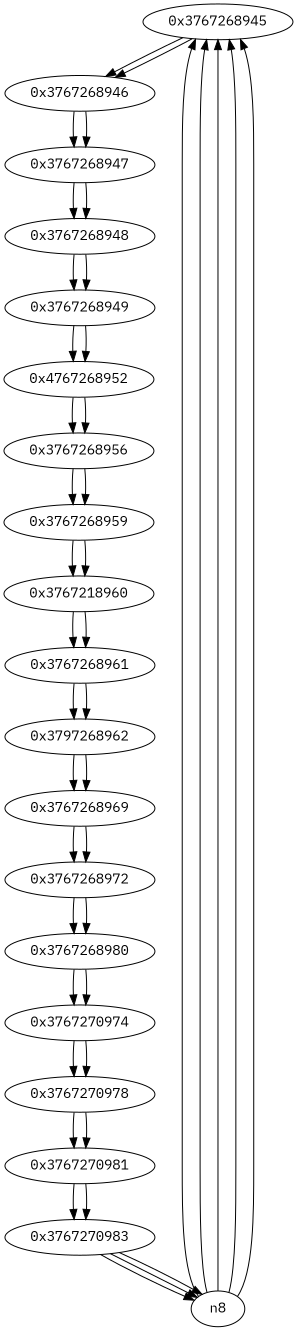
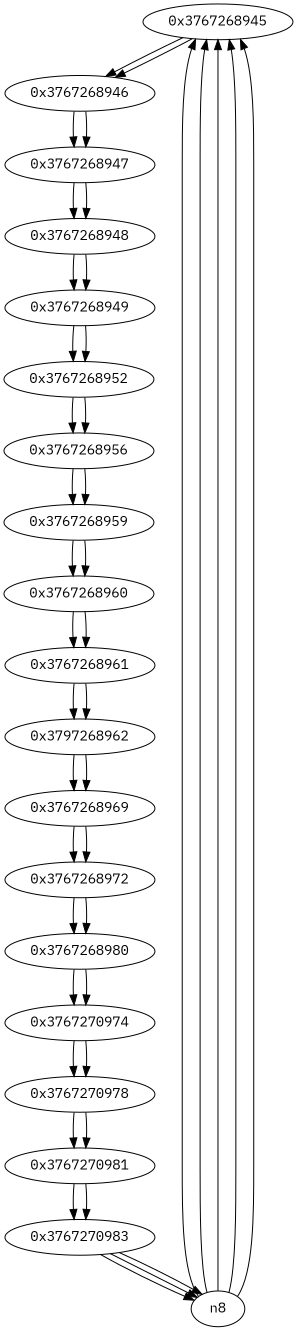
node "0x4767268952": label "0x4767268952" -> "0x3767268952"
node "0x3767218960": label "0x3767218960" -> "0x3767268960"
